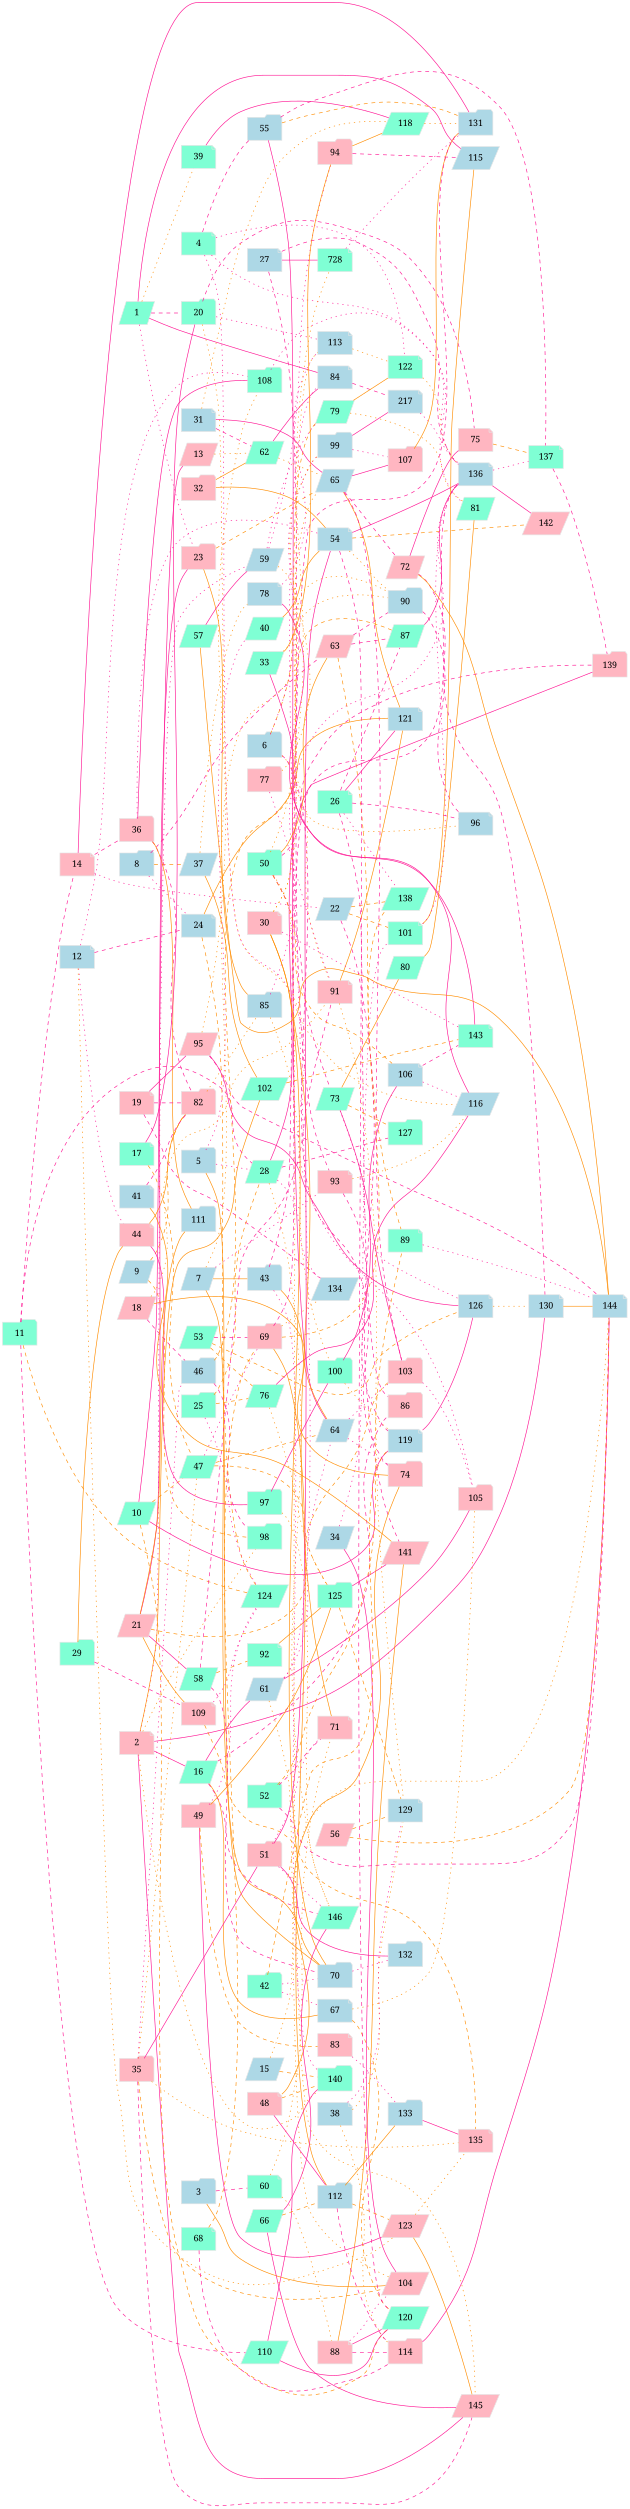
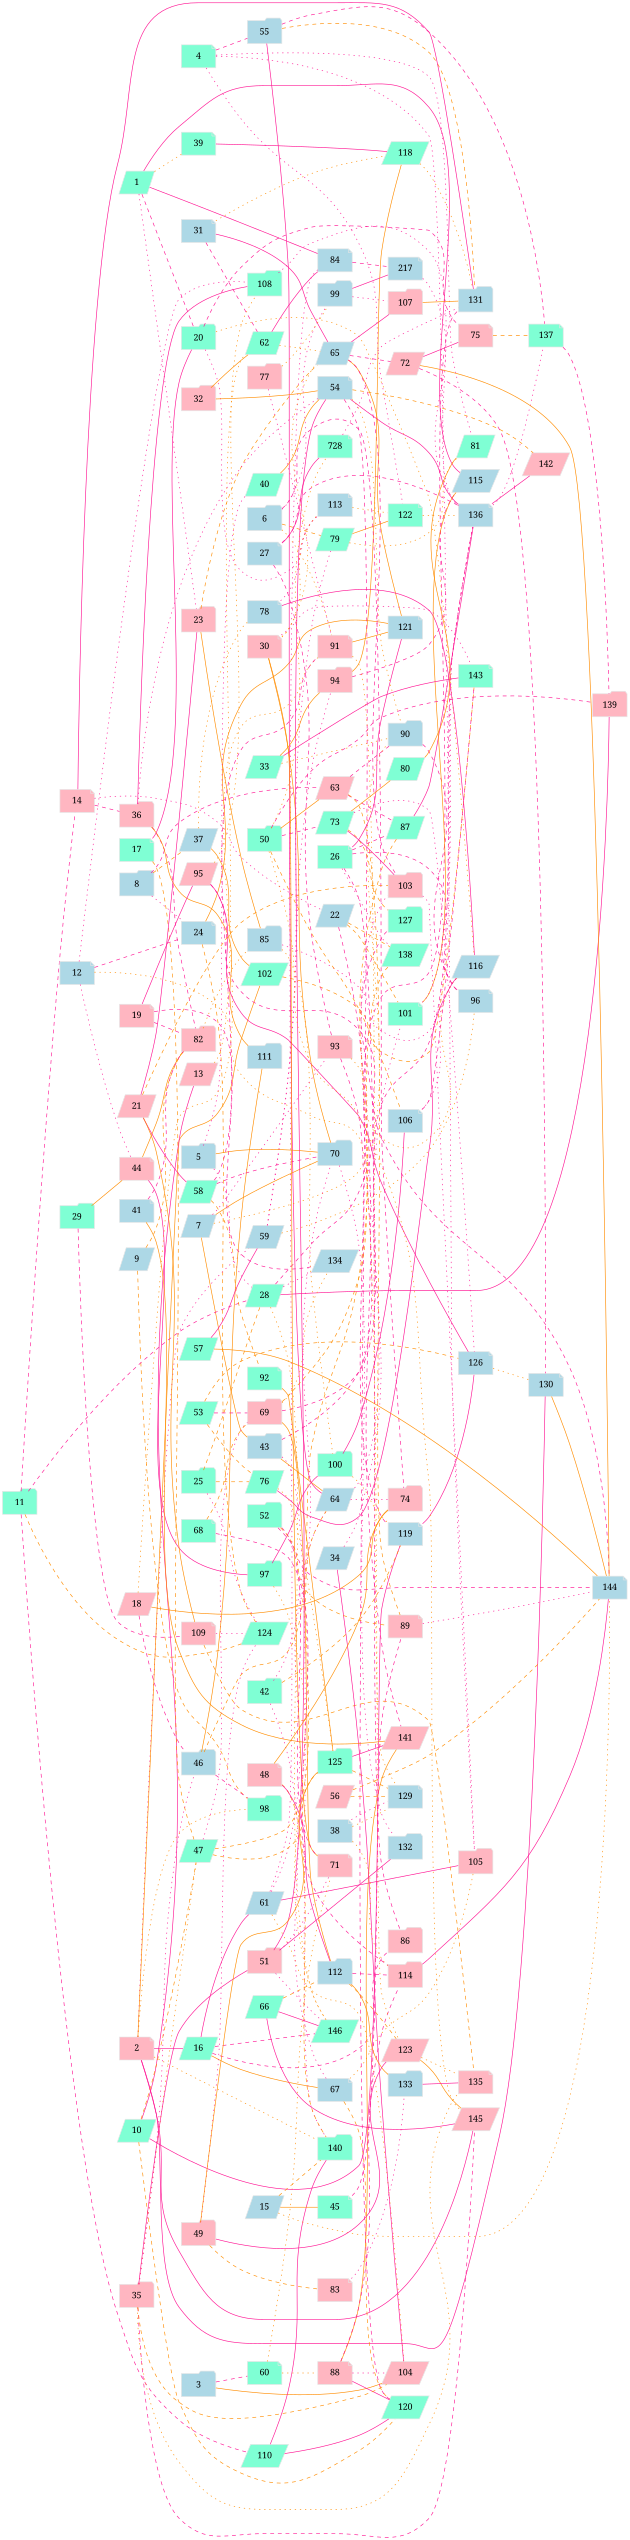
node "89": fillcolor aquamarine -> lightpink
edge "111" -- "21": now "111" -- "46"
node "45": added
